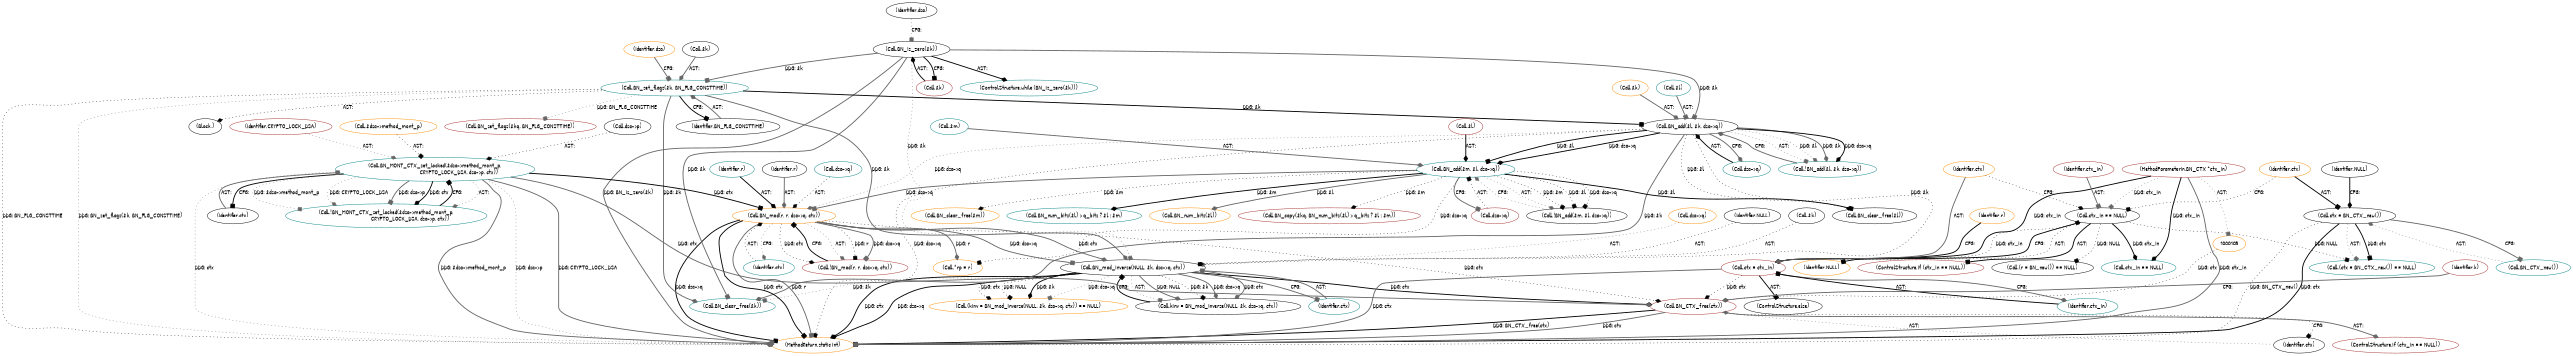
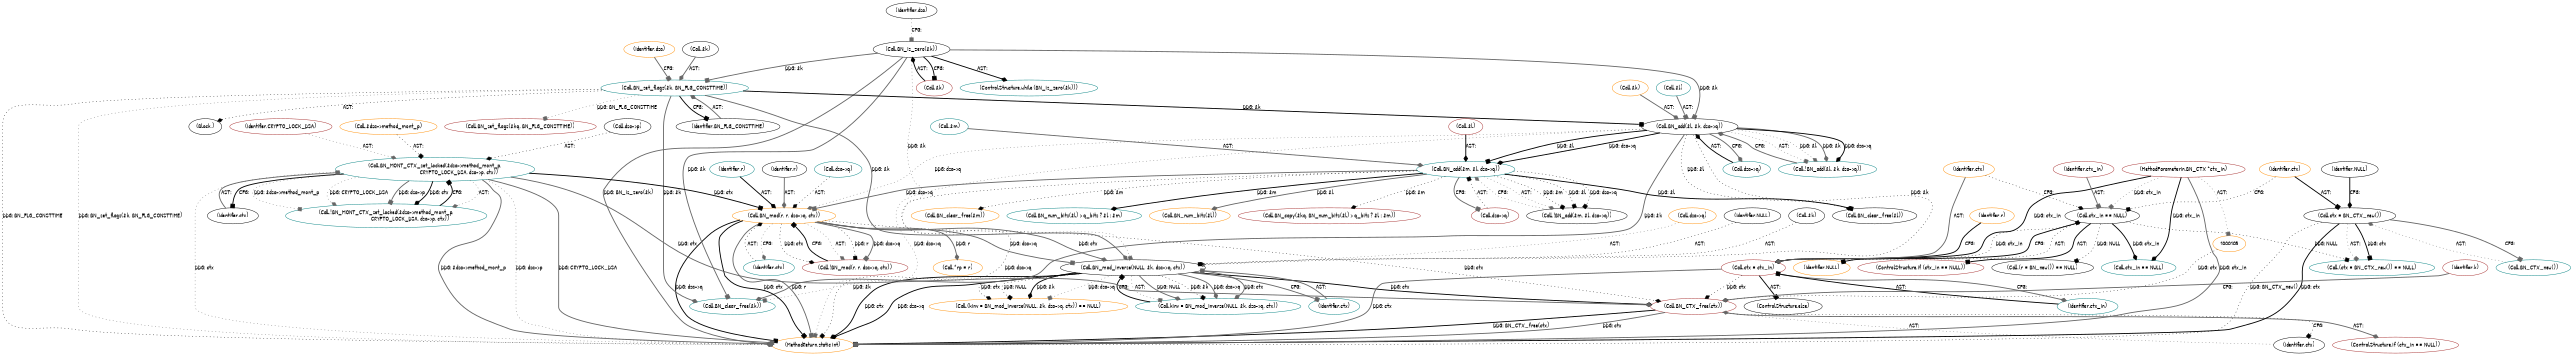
edge "(Call,BN_add(&l, &k, dsa->q))" -> "(MethodReturn,static int)": color black -> gray40
edge "(Call,BN_add(&m, &l, dsa->q))" -> "(Call,*rp = r)": now "(Call,BN_add(&m, &l, dsa->q))" -> "(MethodReturn,static int)"
node "(Call,kinv = BN_mod_inverse(NULL, &k, dsa->q, ctx))": color black -> teal
